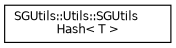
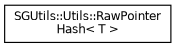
node "SGUtils::Utils::SGUtils Hash< T >": label "SGUtils::Utils::SGUtils Hash< T >" -> "SGUtils::Utils::RawPointer Hash< T >"
